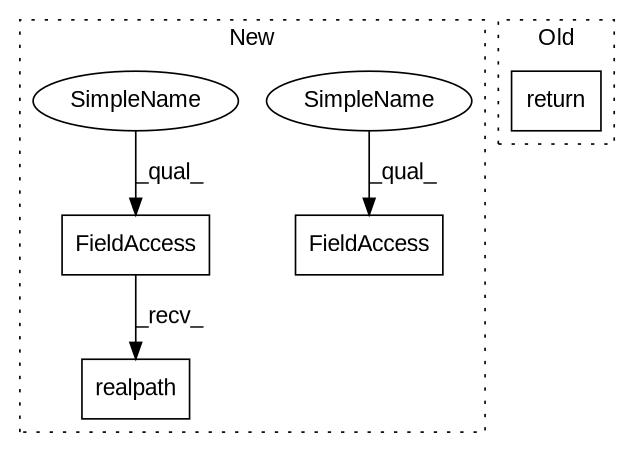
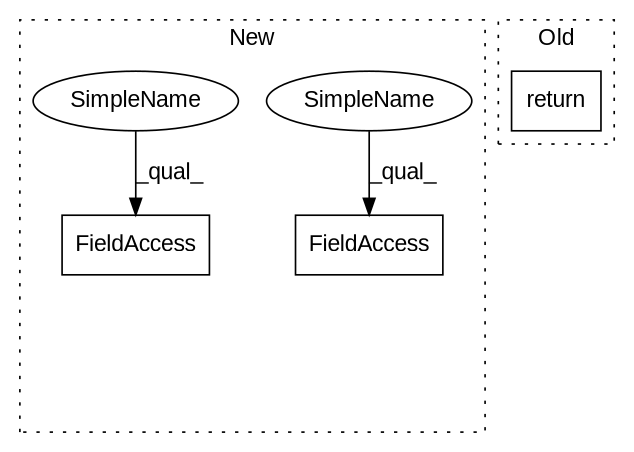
node "realpath": removed
